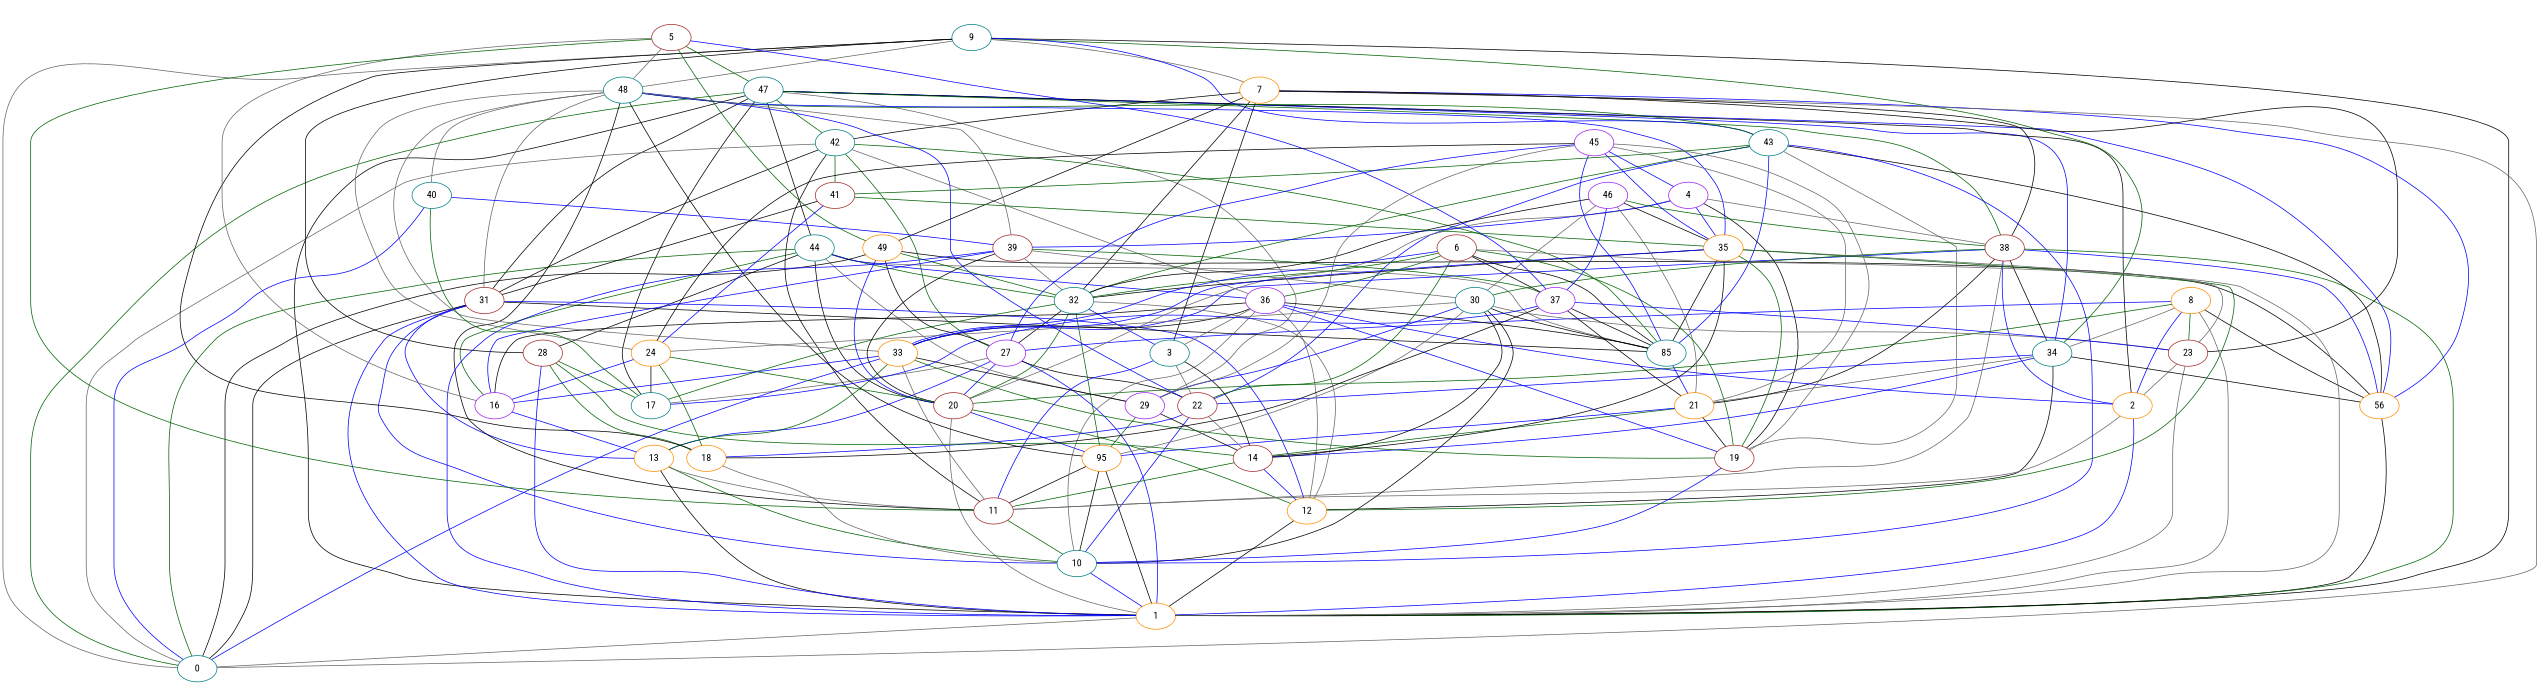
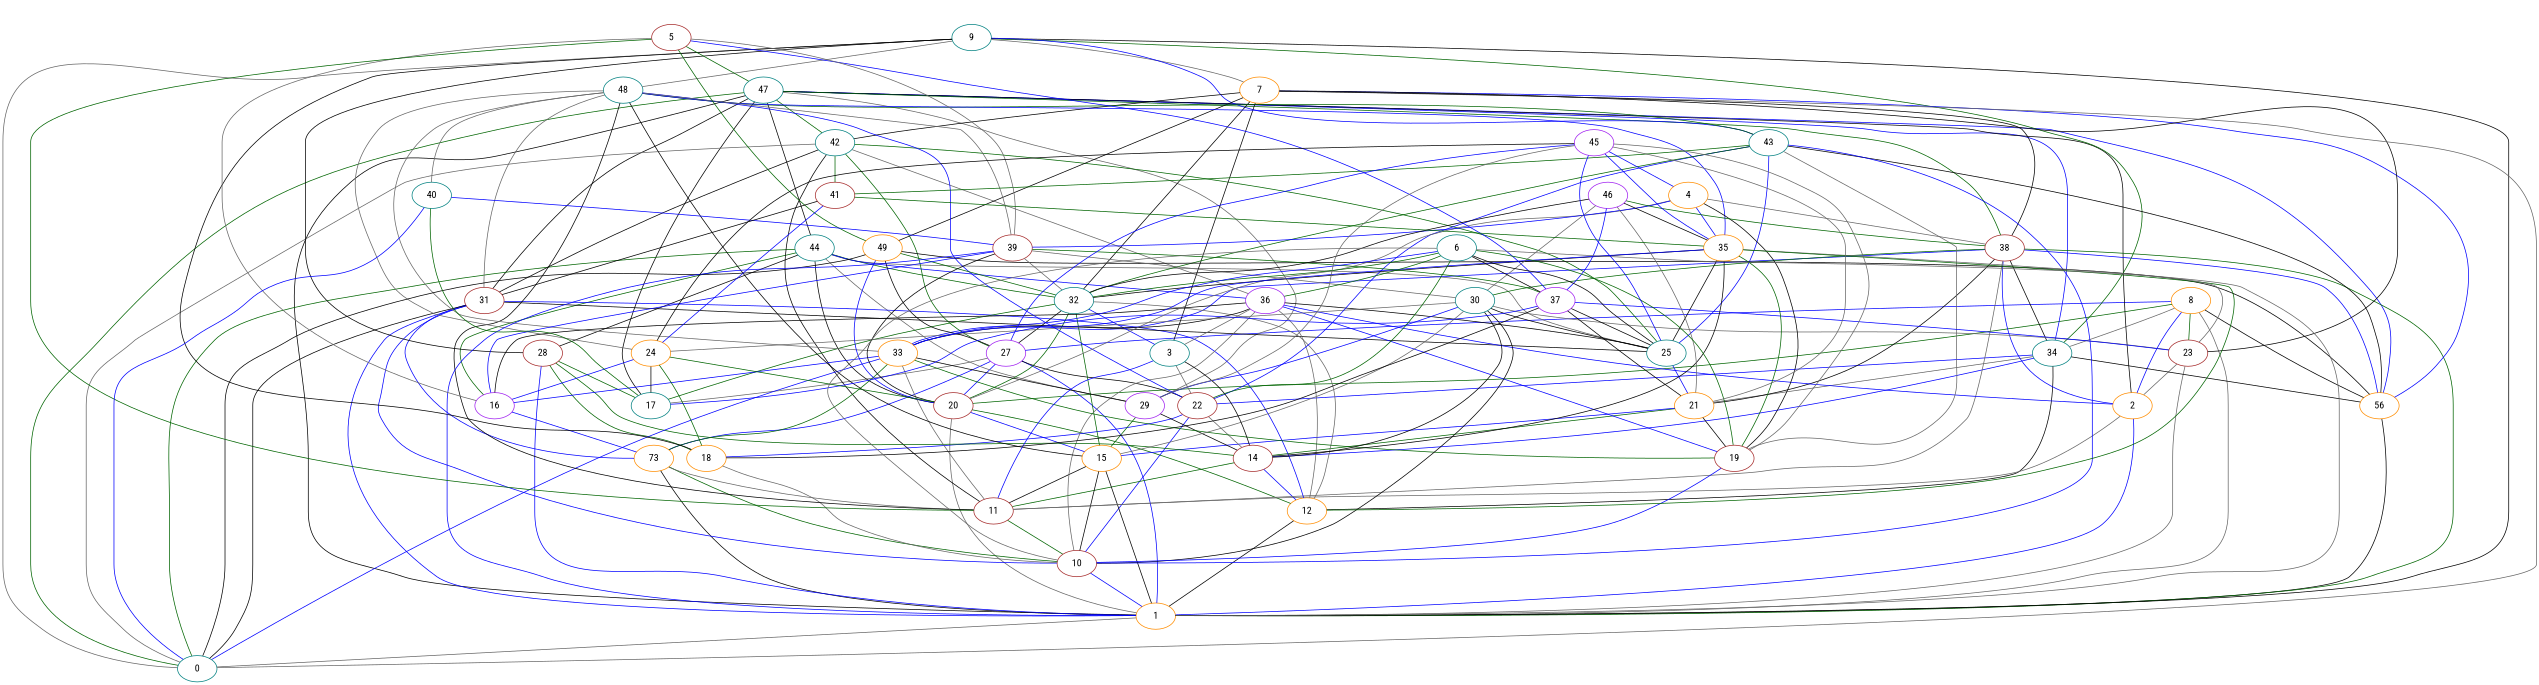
edge "5" -- "48": now "5" -- "39"
node "4": color purple -> darkorange
node "6": color brown -> teal
edge "6" -- "10": added
node "85": label "85" -> "25"
node "13": label "13" -> "73"
node "95": label "95" -> "15"
node "10": color teal -> brown
